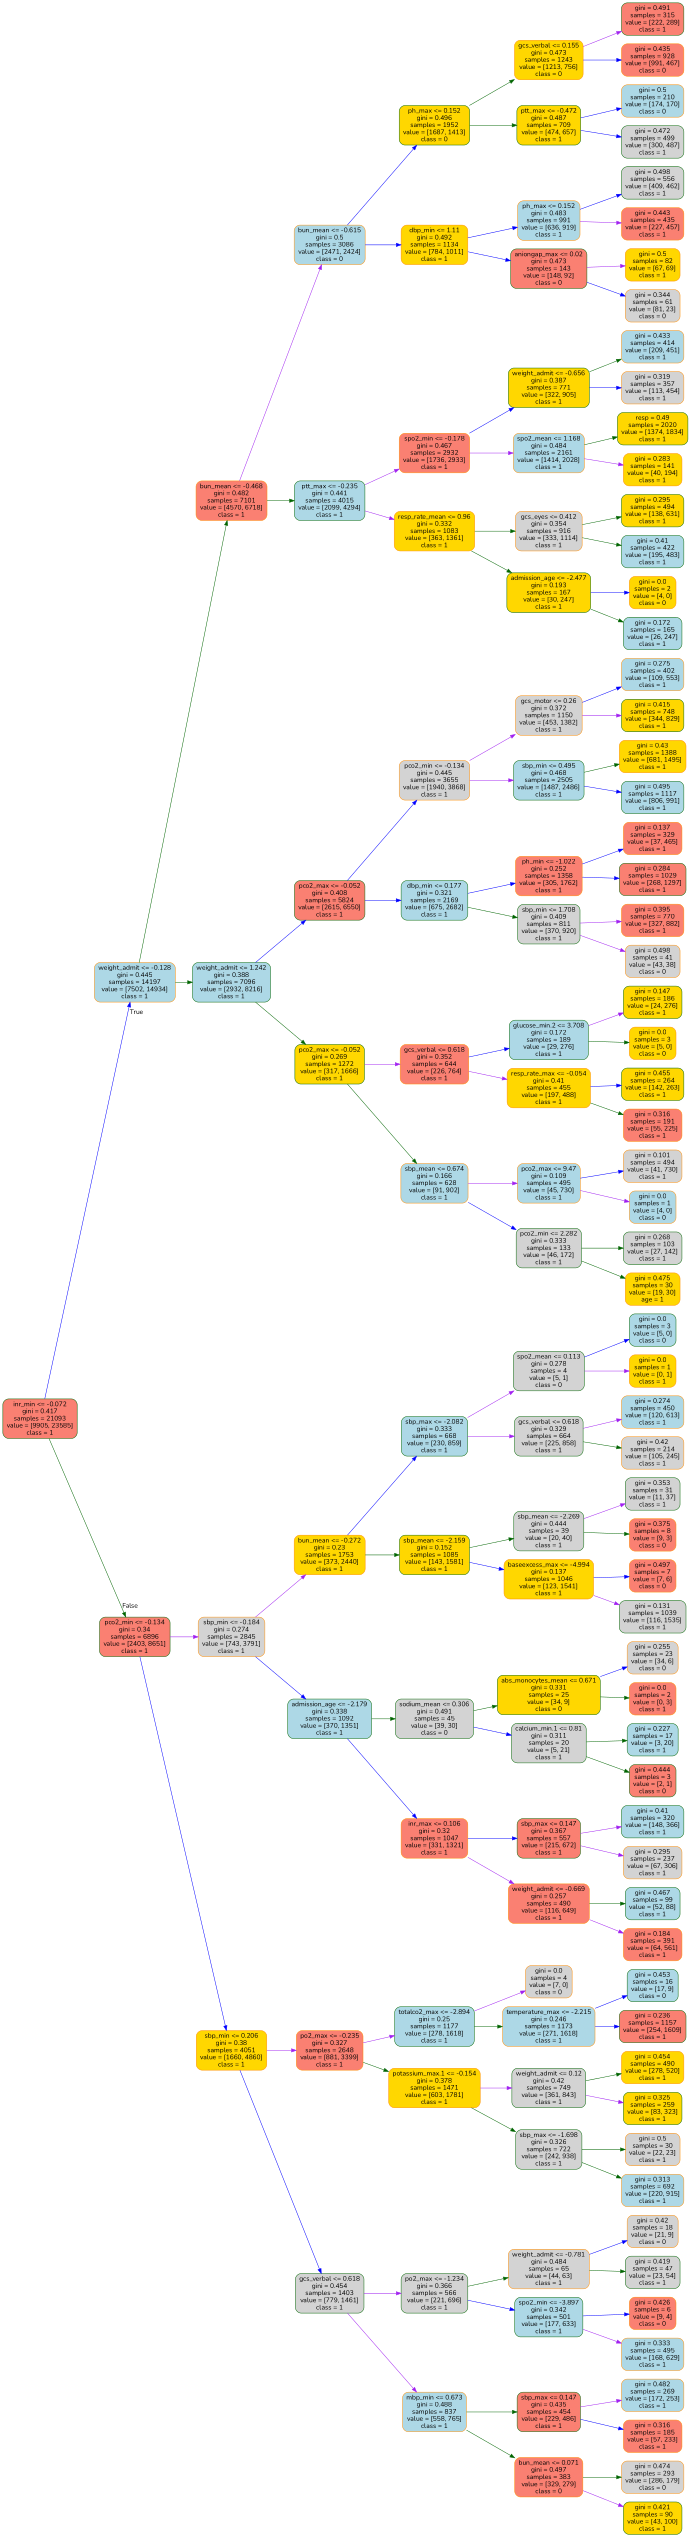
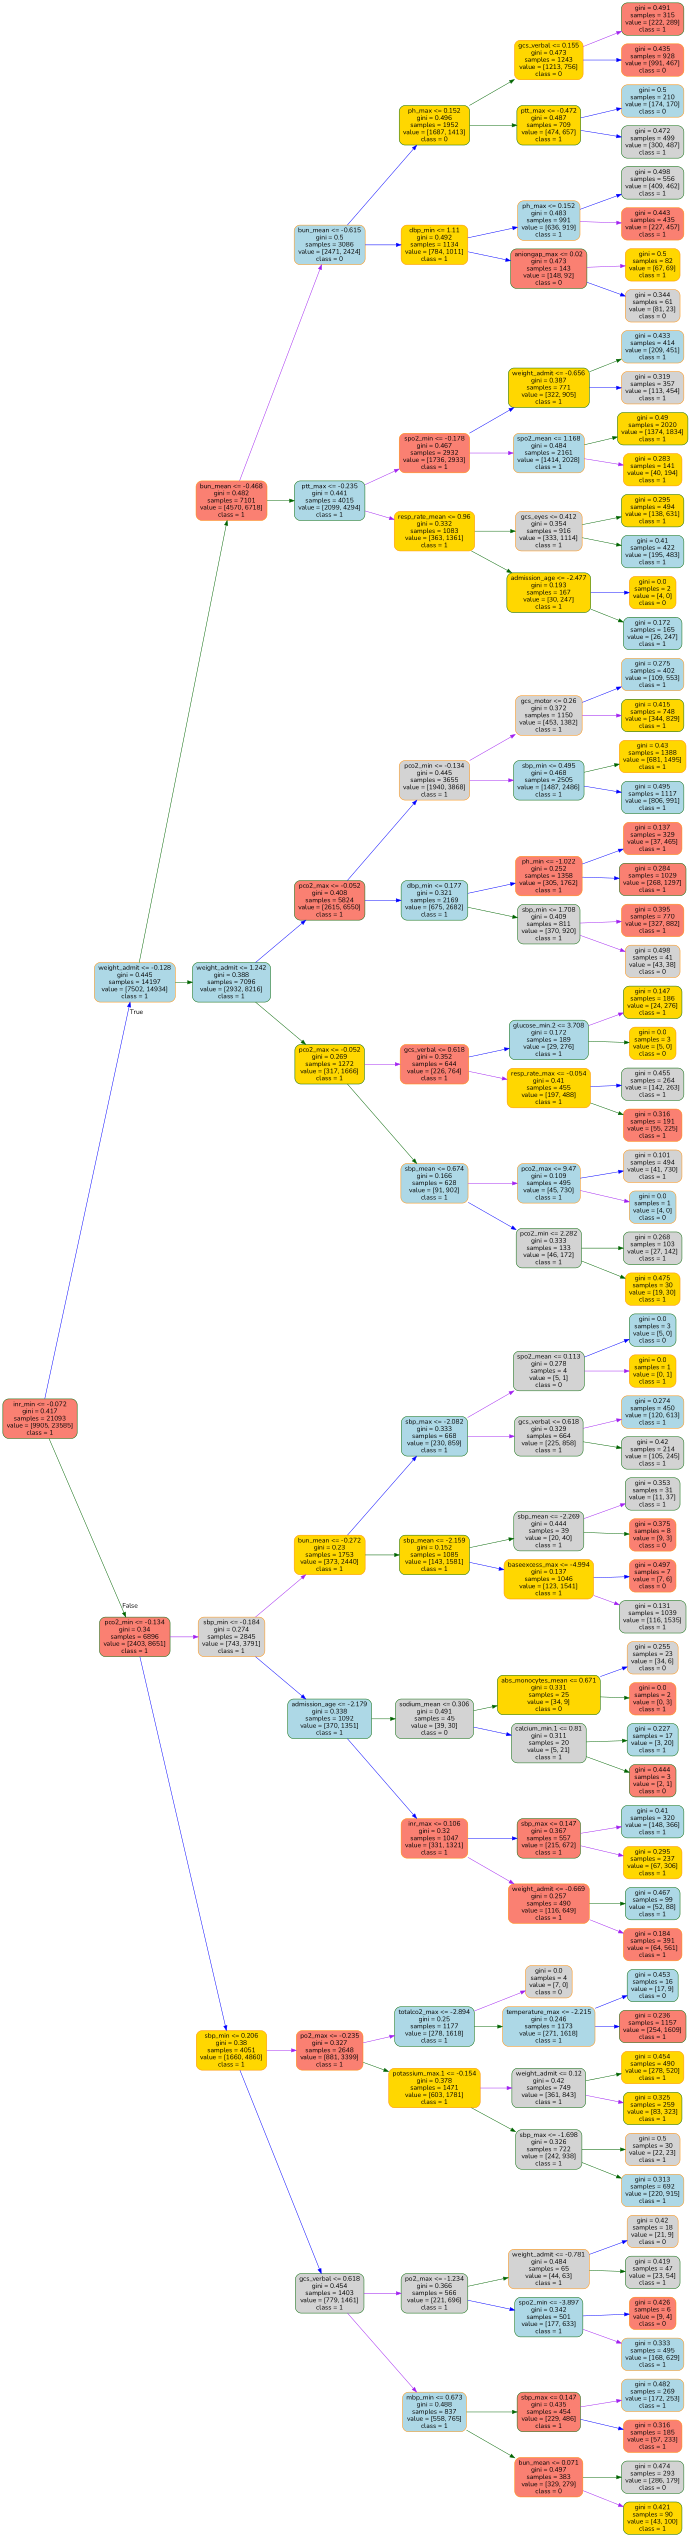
node "resp = 0.49 samples = 2020 value = [1374, 1834] class = 1": label "resp = 0.49 samples = 2020 value = [1374, 1834] class = 1" -> "gini = 0.49 samples = 2020 value = [1374, 1834] class = 1"
node "gini = 0.455 samples = 264 value = [142, 263] class = 1": fillcolor gold -> lightgrey
node "gini = 0.475 samples = 30 value = [19, 30] age = 1": label "gini = 0.475 samples = 30 value = [19, 30] age = 1" -> "gini = 0.475 samples = 30 value = [19, 30] class = 1"
node "gini = 0.42 samples = 214 value = [105, 245] class = 1": color darkorange -> darkgreen
node "gini = 0.295 samples = 237 value = [67, 306] class = 1": fillcolor lightgrey -> gold
node "gini = 0.474 samples = 293 value = [286, 179] class = 0": color darkorange -> darkgreen
